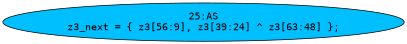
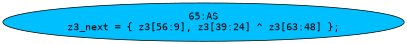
node "25:AS z3_next = { z3[56:9], z3[39:24] ^ z3[63:48] };": label "25:AS z3_next = { z3[56:9], z3[39:24] ^ z3[63:48] };" -> "65:AS z3_next = { z3[56:9], z3[39:24] ^ z3[63:48] };"
